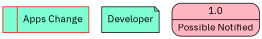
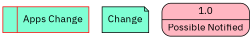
node "Developer": label "Developer" -> "Change"
